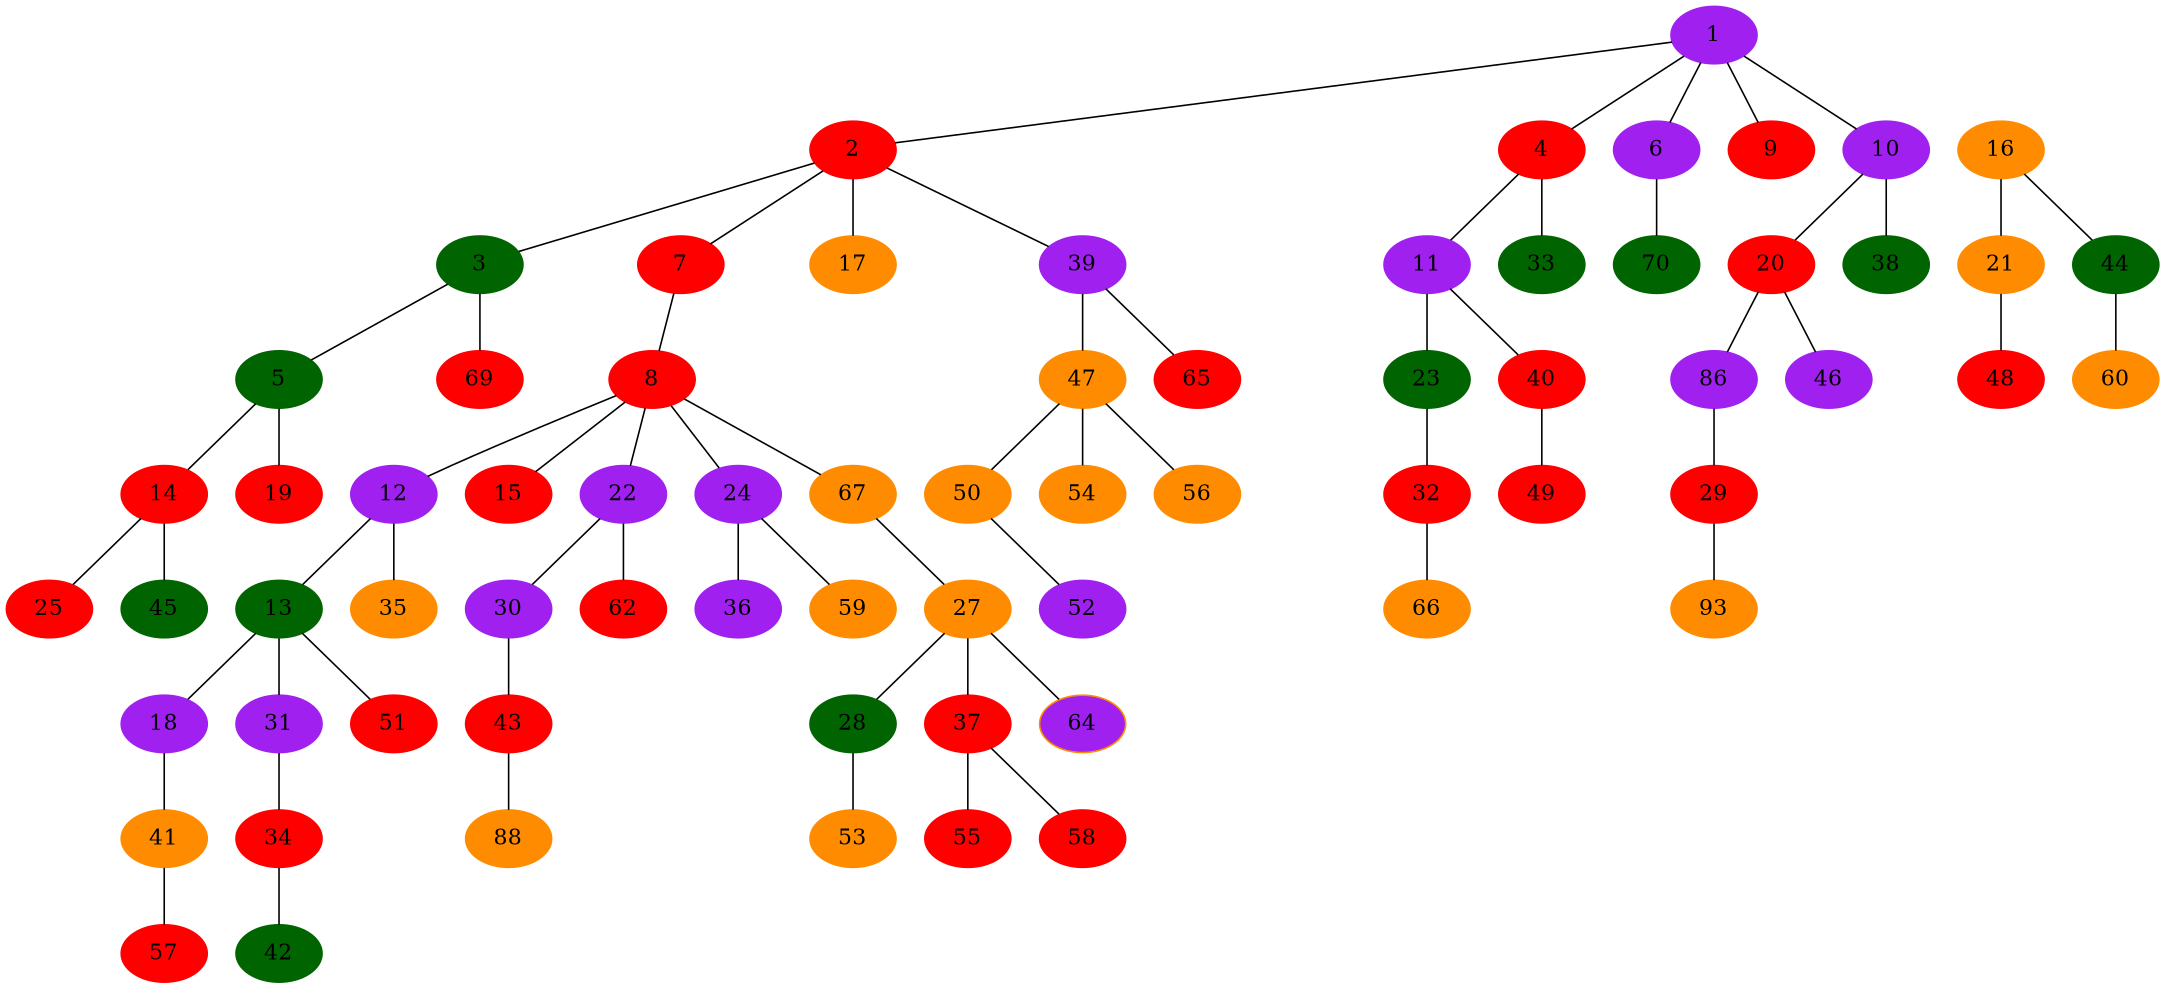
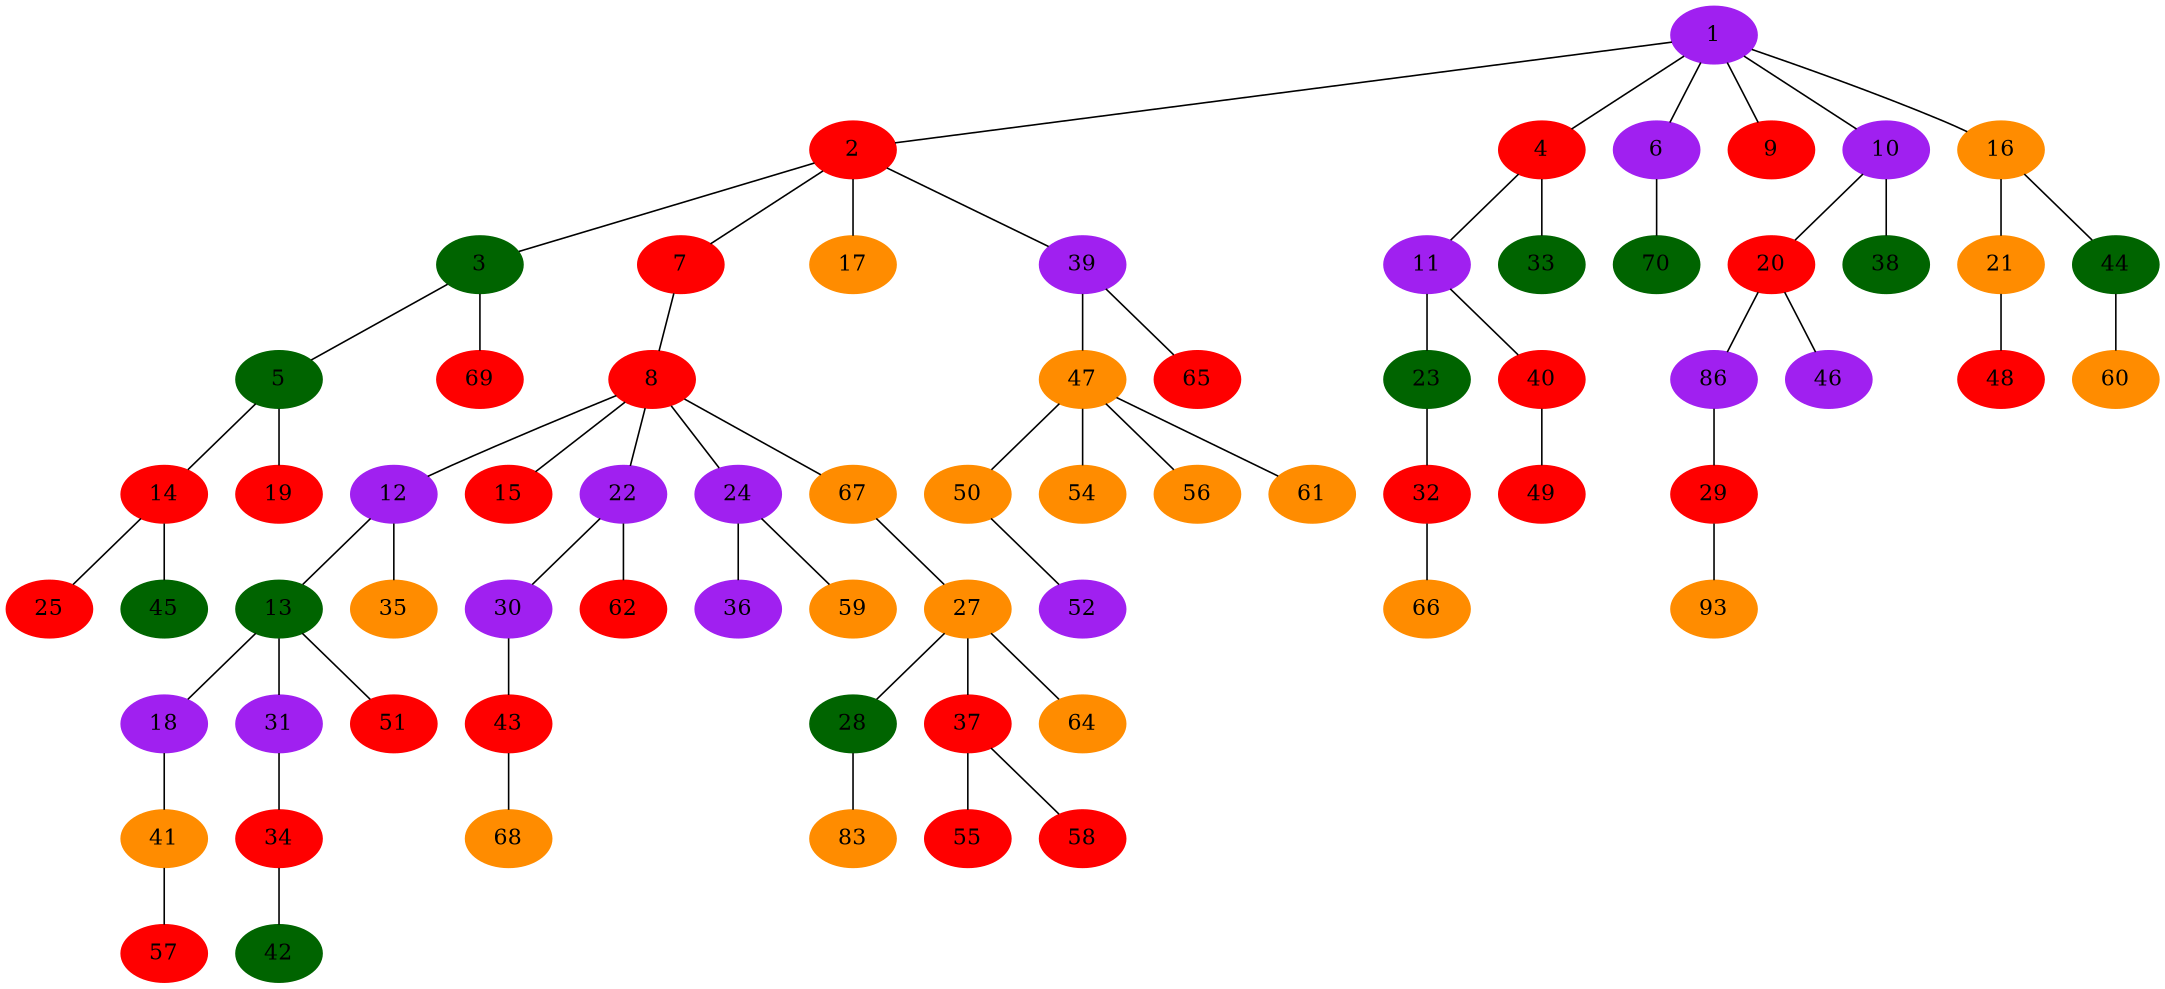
edge "1" -- "16": added
node "61": added
node "64": fillcolor purple -> darkorange
node "88": label "88" -> "68"
node "53": label "53" -> "83"
